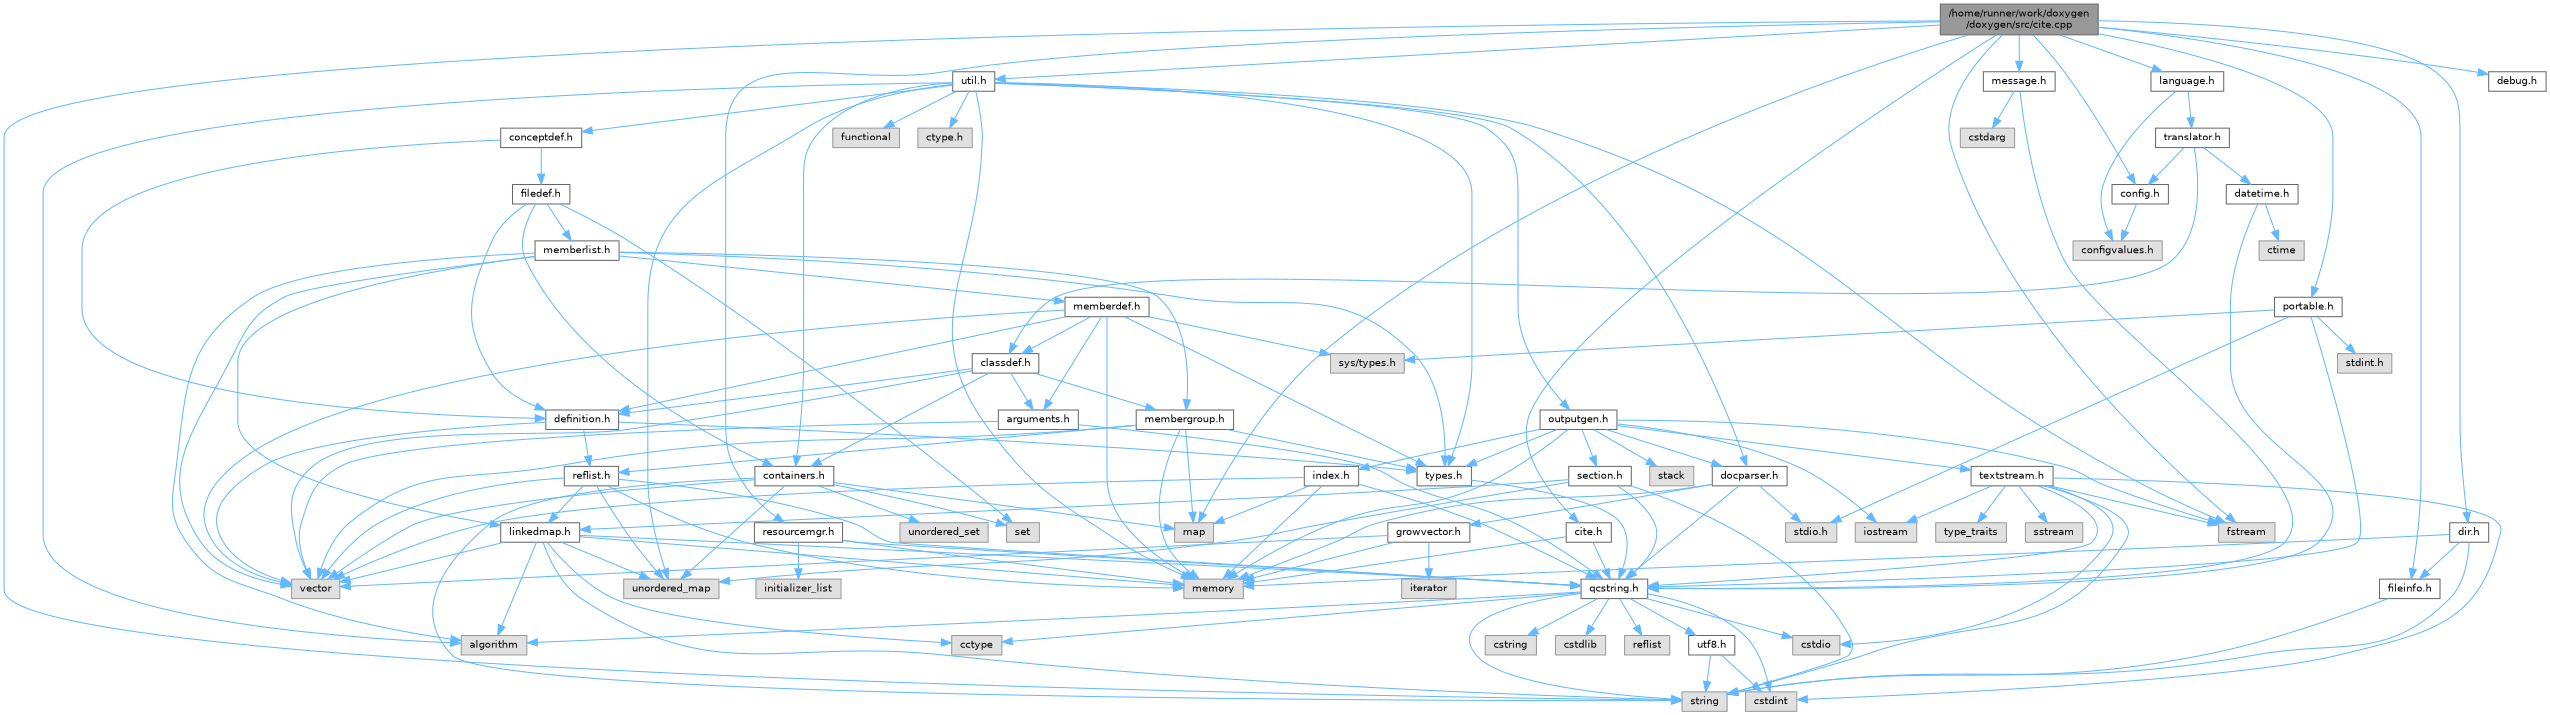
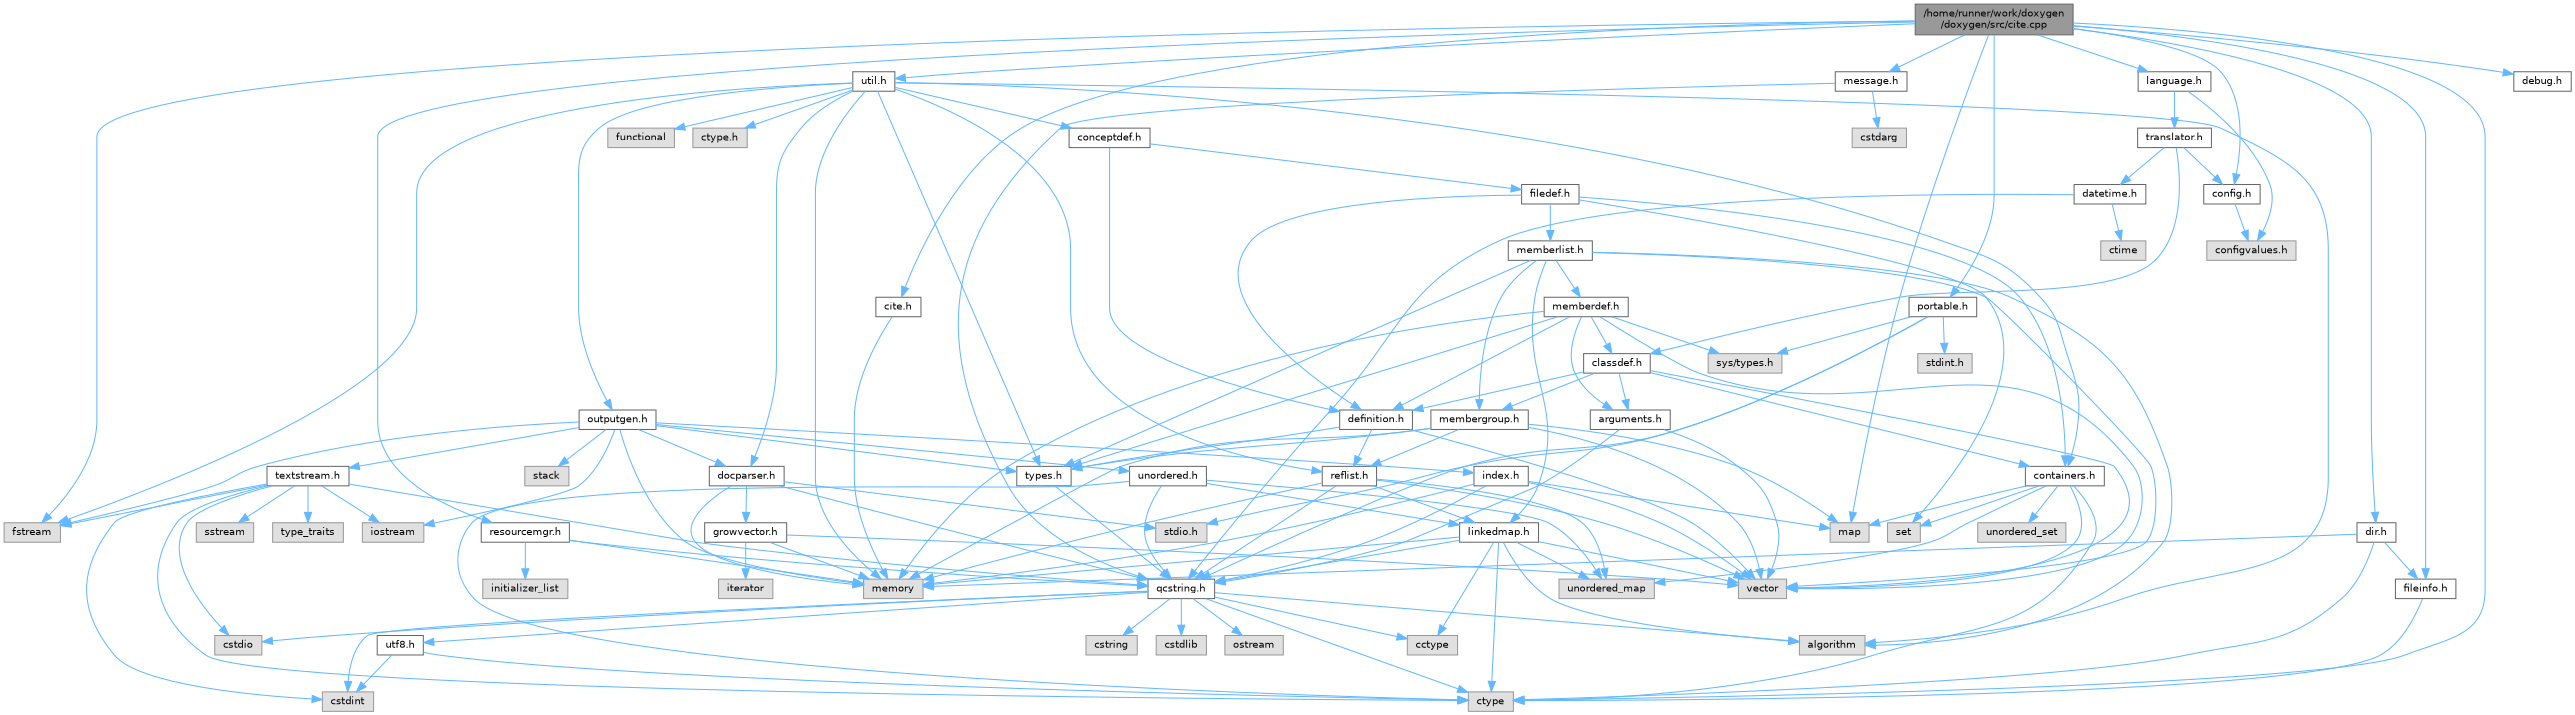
edge "util.h" -> "unordered_map": now "util.h" -> "reflist.h"
node "section.h": label "section.h" -> "unordered.h"
edge "cite.h" -> "qcstring.h": removed
node "reflist": label "reflist" -> "ostream"
node "string": label "string" -> "ctype"
